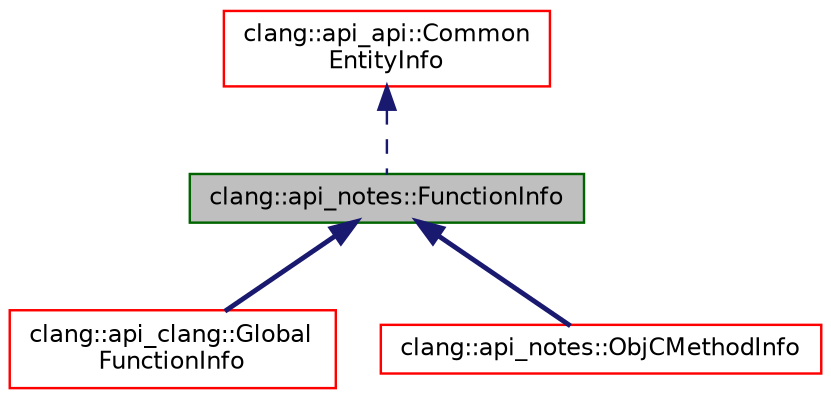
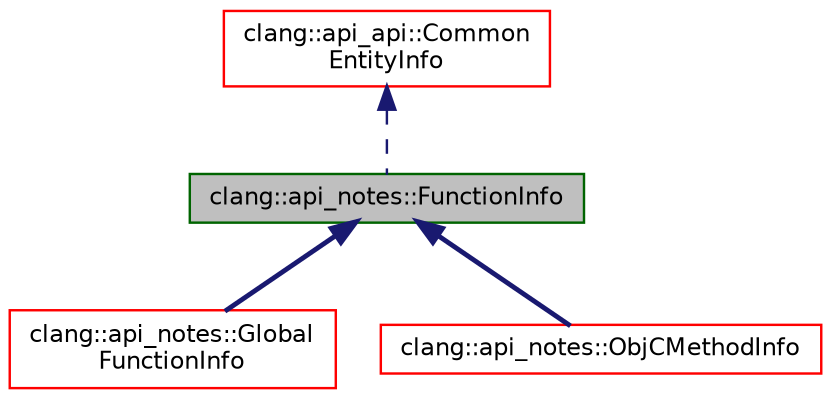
node "clang::api_clang::Global FunctionInfo": label "clang::api_clang::Global FunctionInfo" -> "clang::api_notes::Global FunctionInfo"
